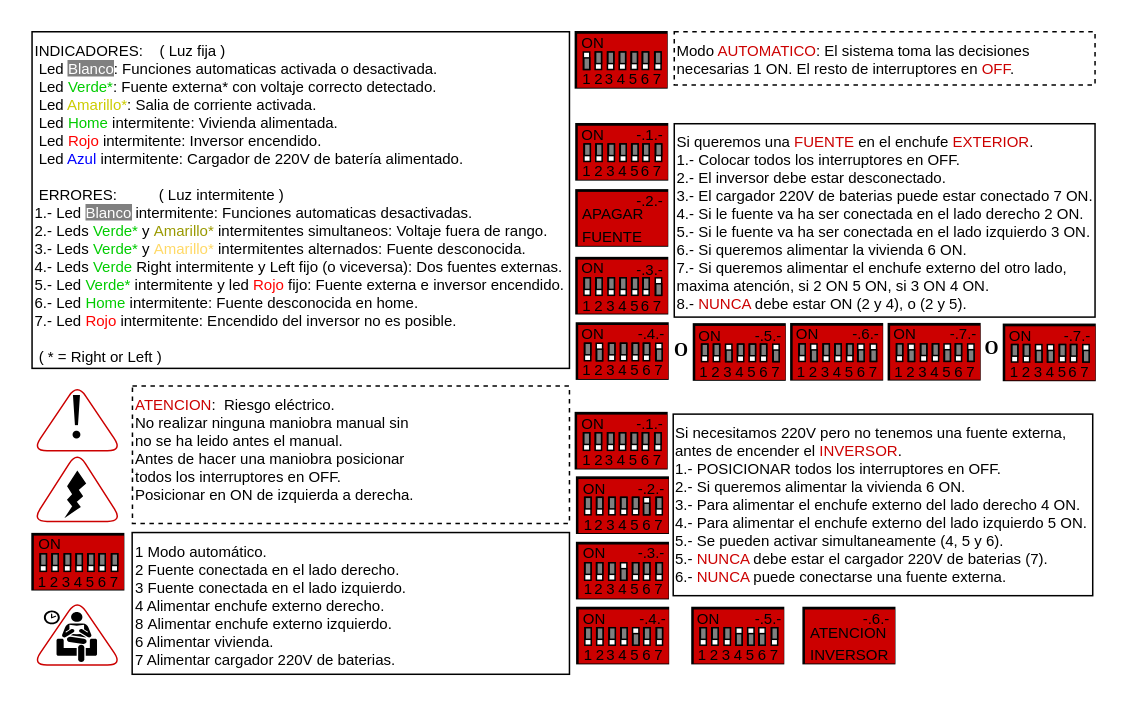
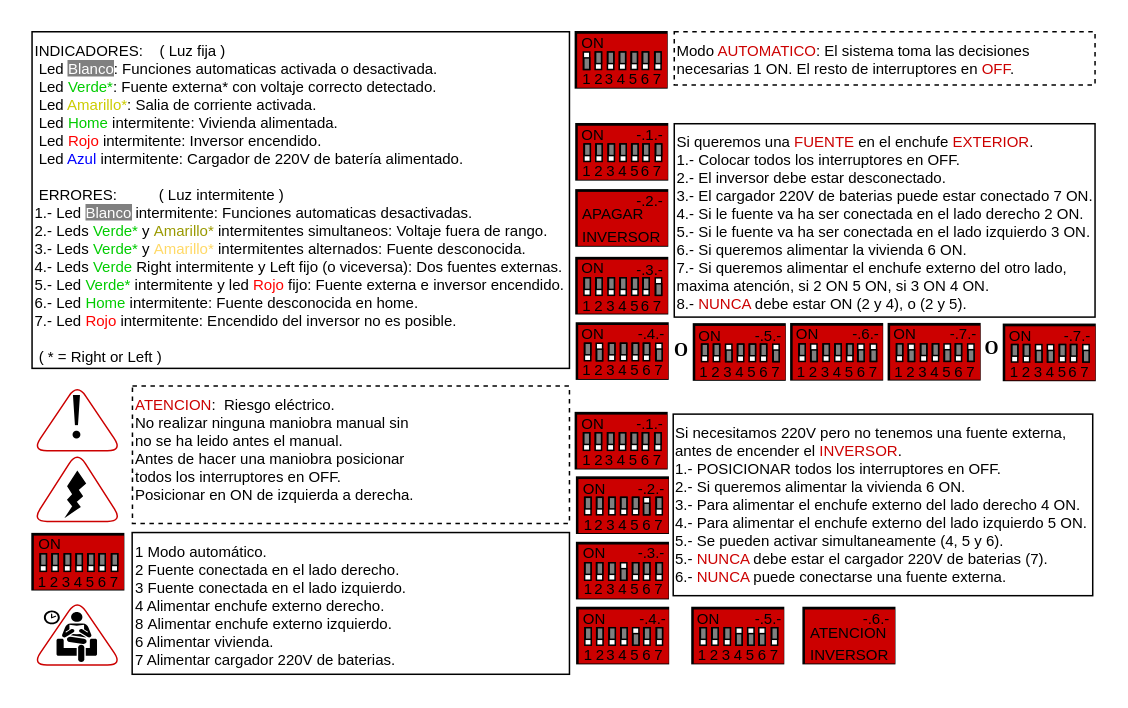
node "APAGAR FUENTE": label "APAGAR FUENTE" -> "APAGAR INVERSOR"
